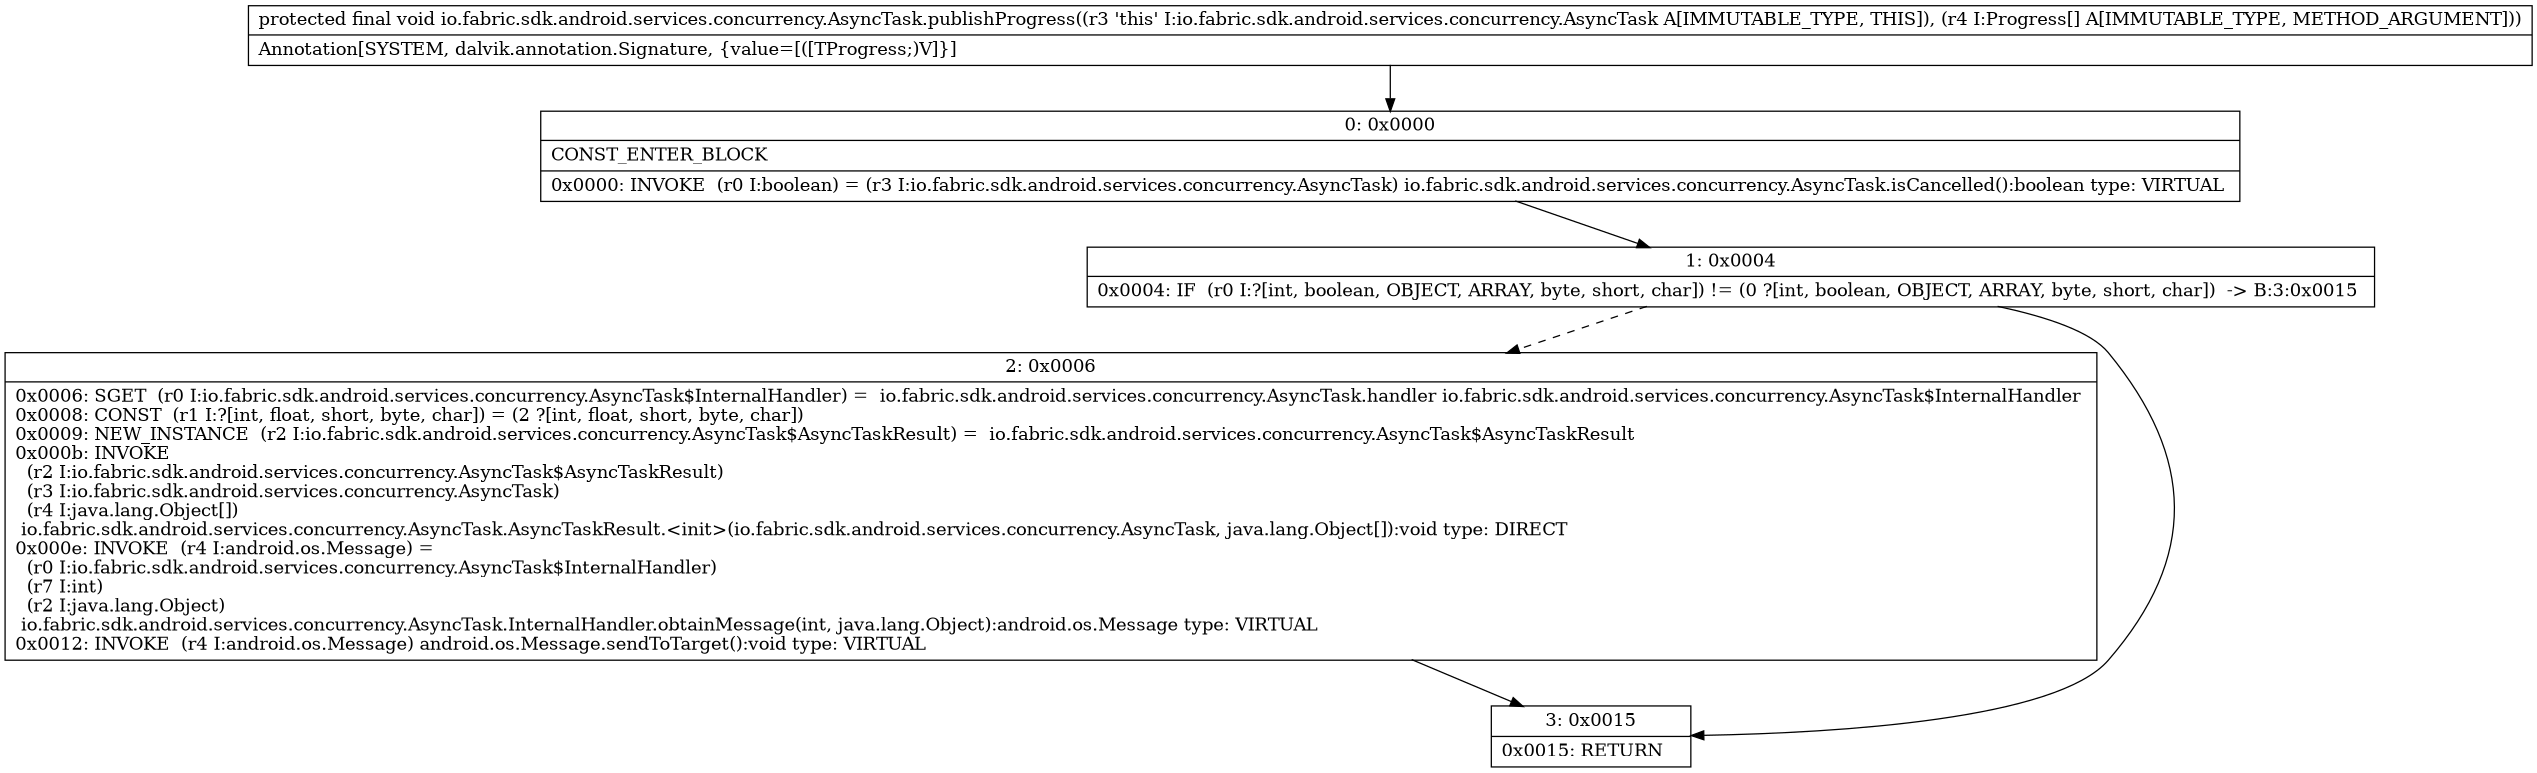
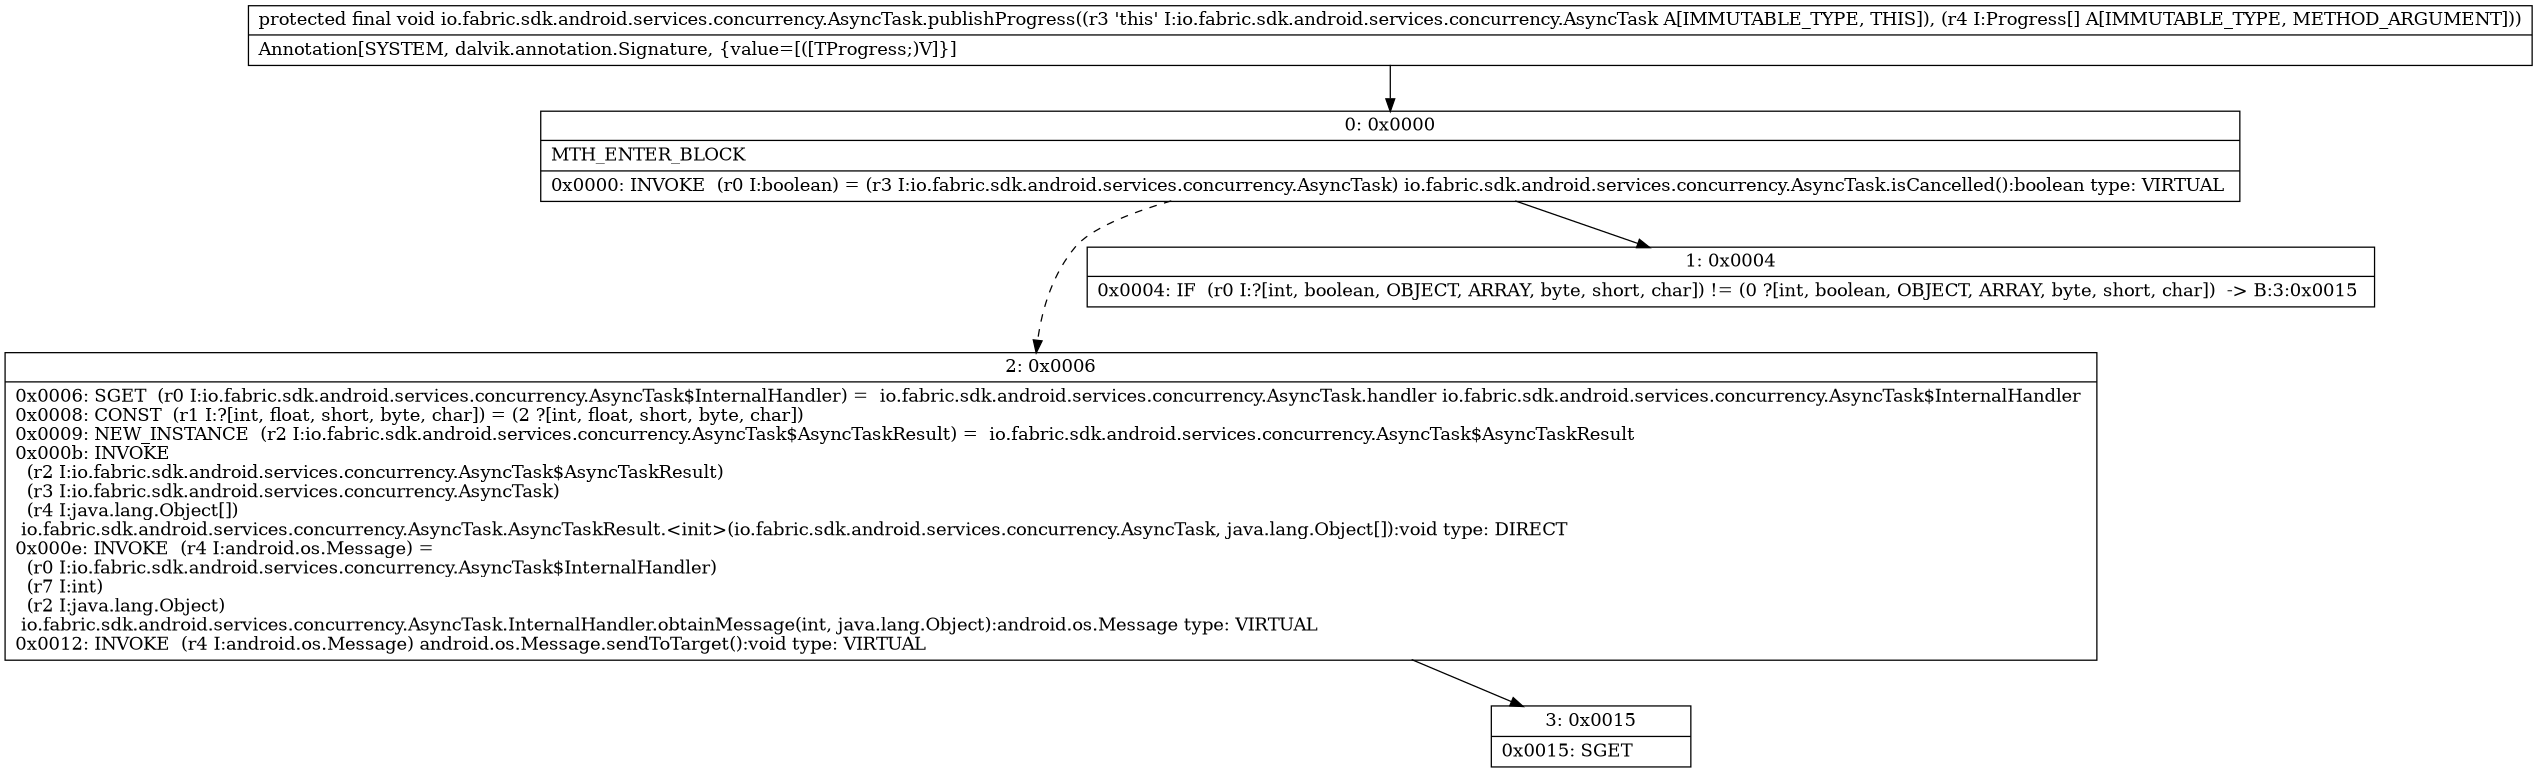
node "0: 0x0000": text "CONST_ENTER_BLOCK" -> "MTH_ENTER_BLOCK"
edge "1: 0x0004" -> "2: 0x0006": now "0: 0x0000" -> "2: 0x0006"
edge "1: 0x0004" -> "3: 0x0015": removed
node "3: 0x0015": text "0x0015: RETURN" -> "0x0015: SGET"
